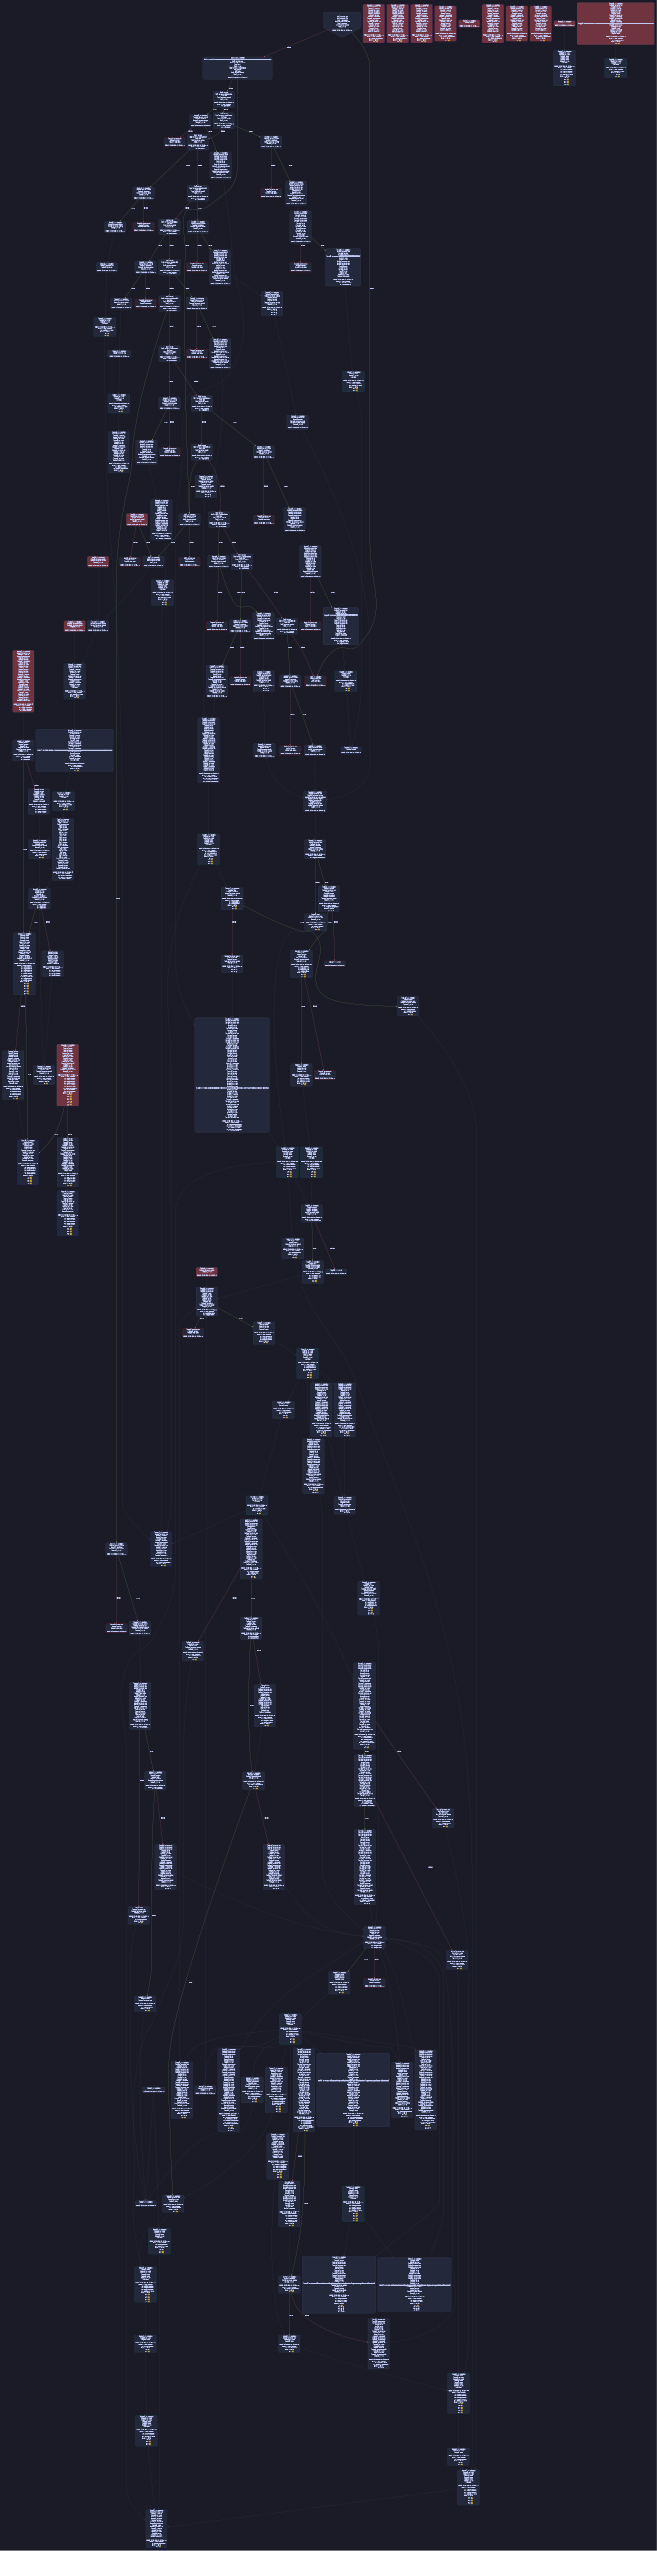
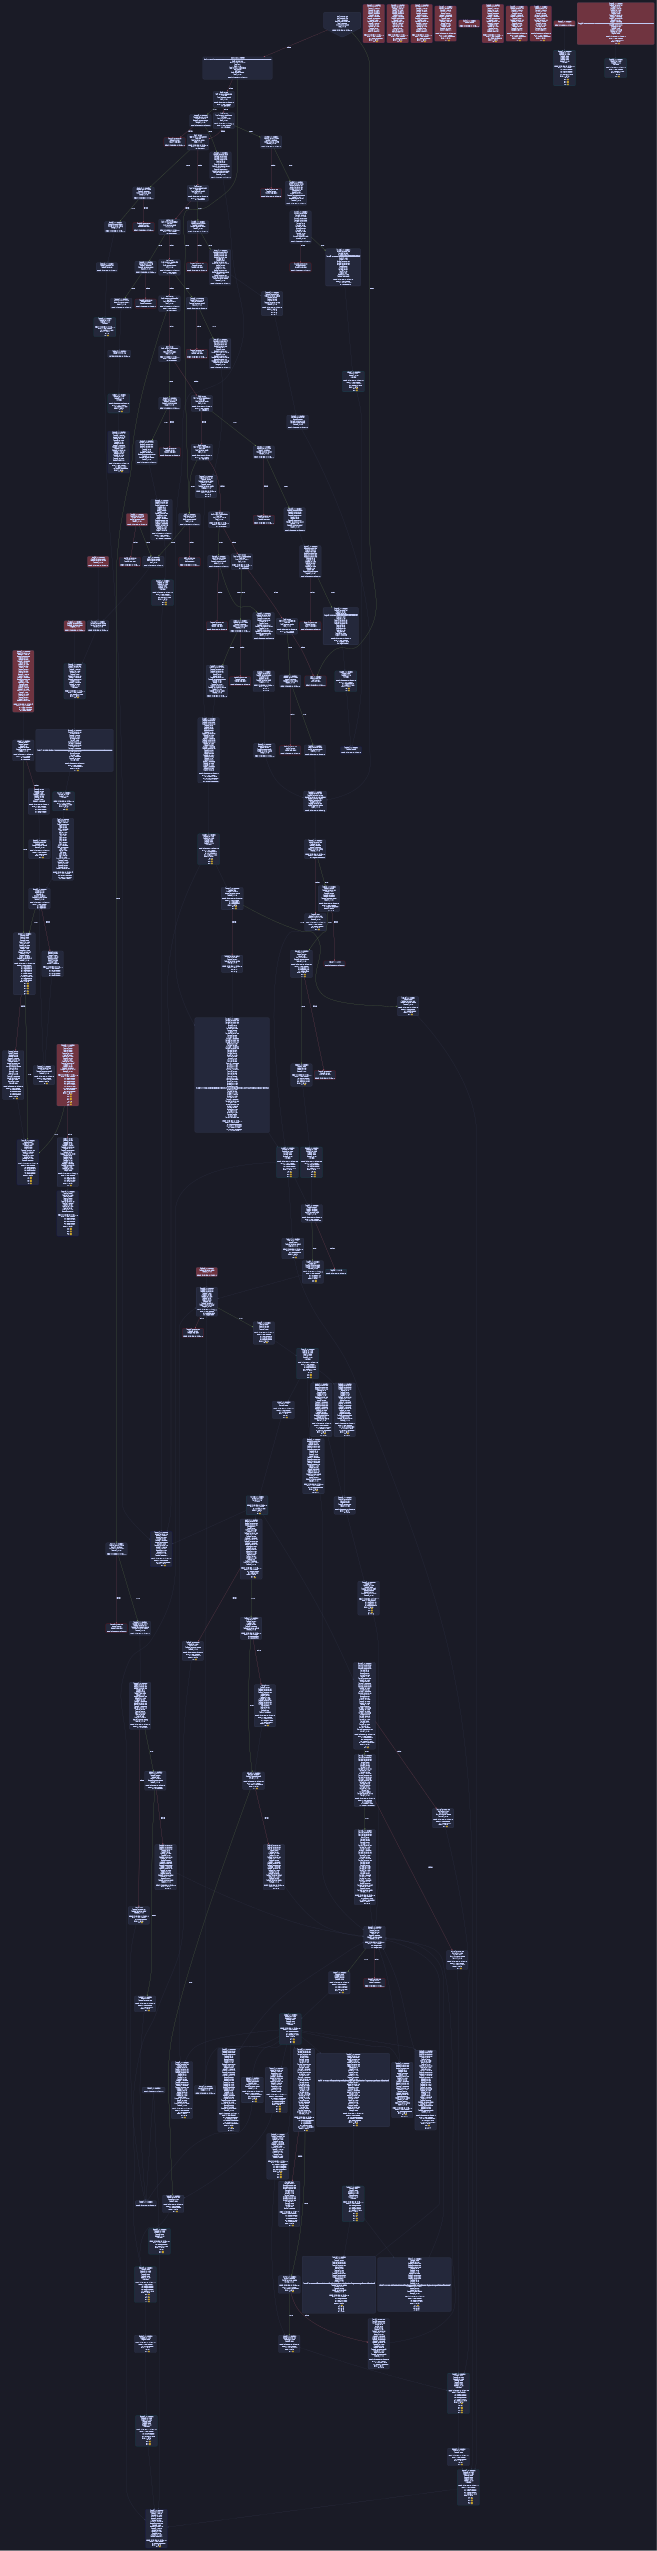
node "[0524] JUMPDEST [0525] PUSH1 06 Stack size req: 0, sizeΔ: 1": label "[0524] JUMPDEST [0525] PUSH1 06 Stack size req: 0, sizeΔ: 1" -> "[0524] JUMPDEST [0525] PUSH1 06 Indirect size req: 0, sizeΔ: 1"
node "[05e8] JUMPDEST Indirect size req: 0, sizeΔ: 0": label "[05e8] JUMPDEST Indirect size req: 0, sizeΔ: 0" -> "[05e8] JUMPDEST Stack size req: 0, sizeΔ: 0"
